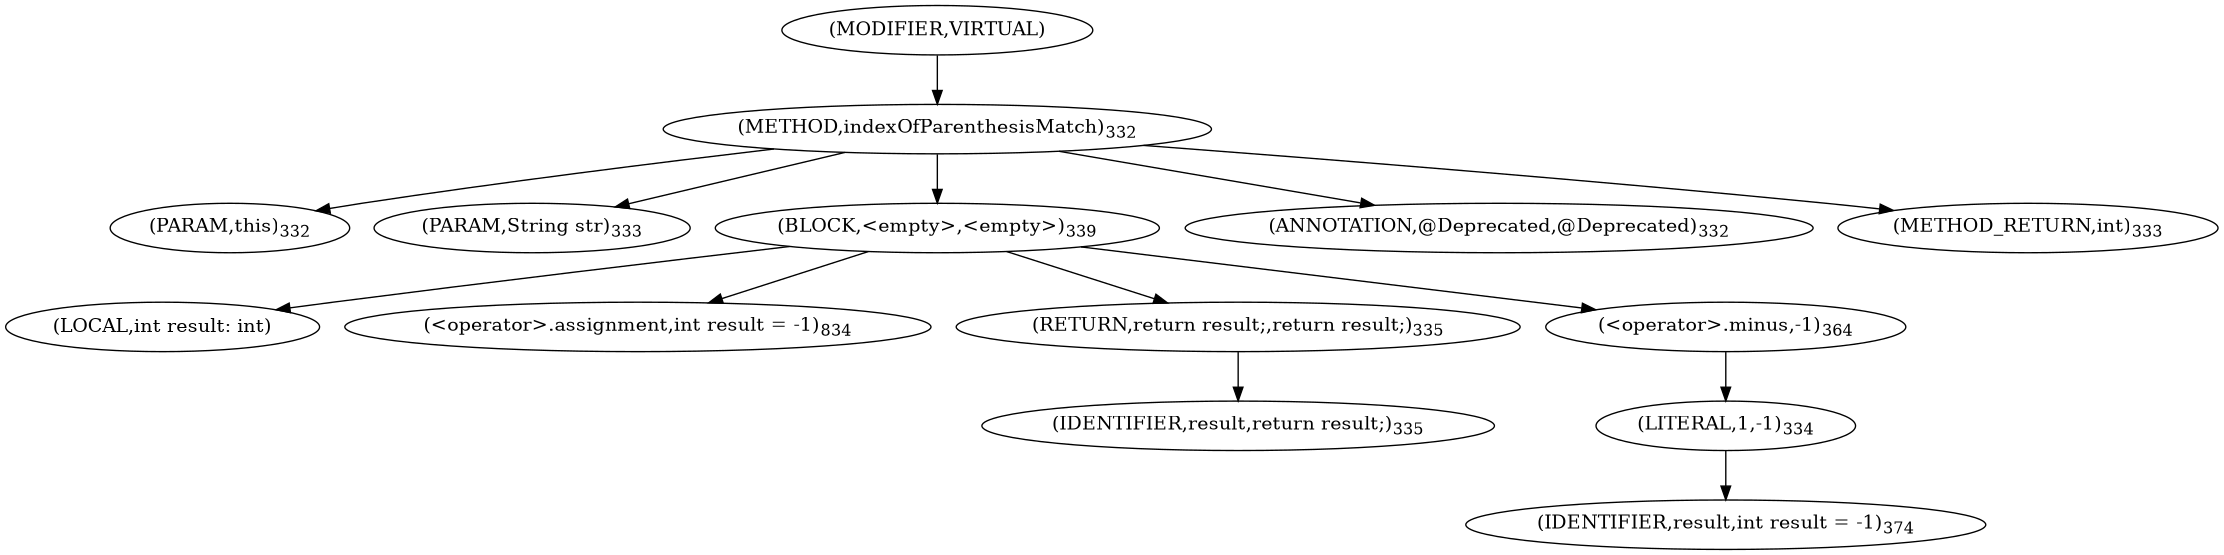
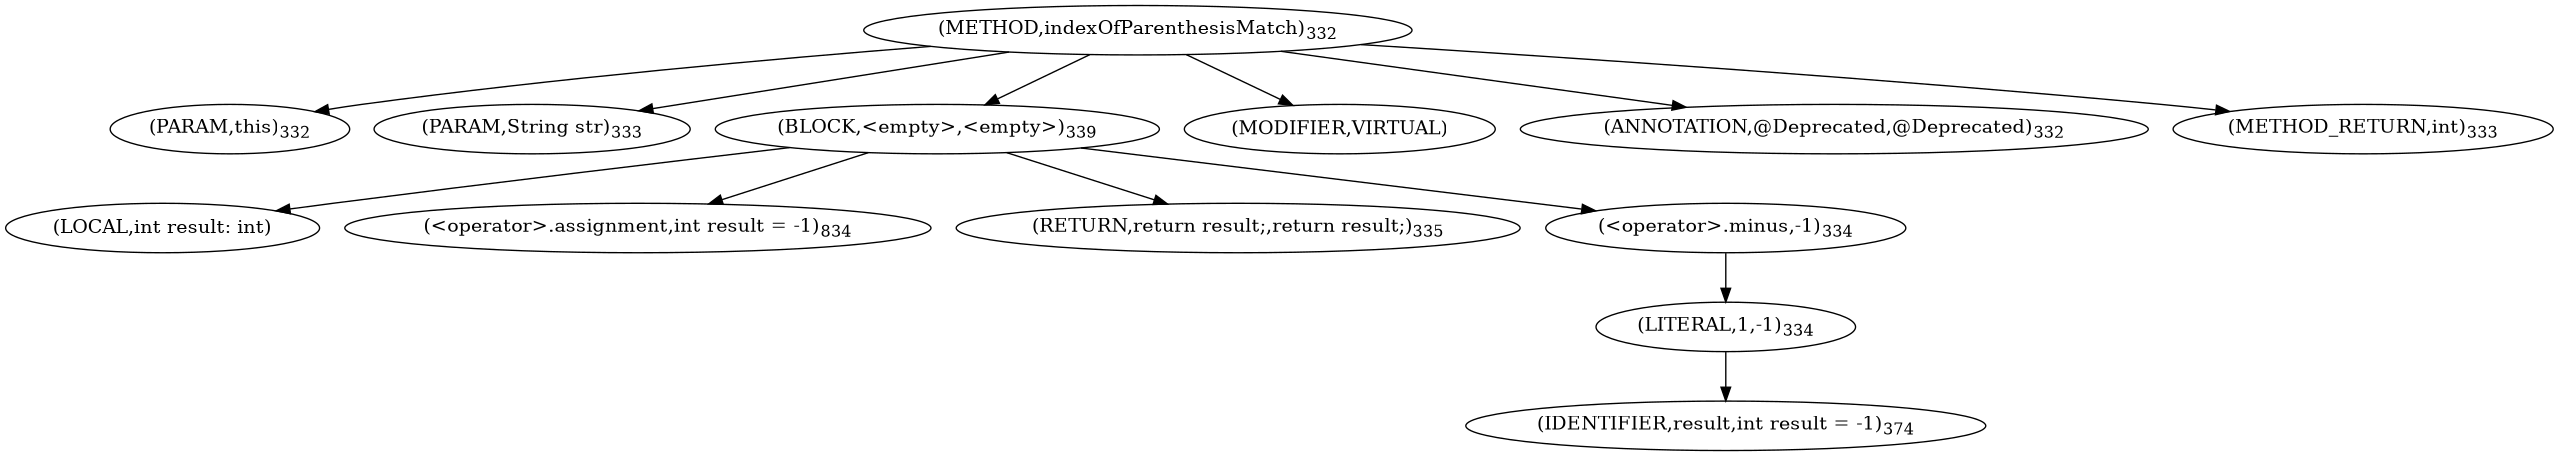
edge "(MODIFIER,VIRTUAL)" -> "(METHOD,indexOfParenthesisMatch)": reversed
node "(<operator>.minus,-1)": text "364" -> "334"
node "(IDENTIFIER,result,return result;)": removed
